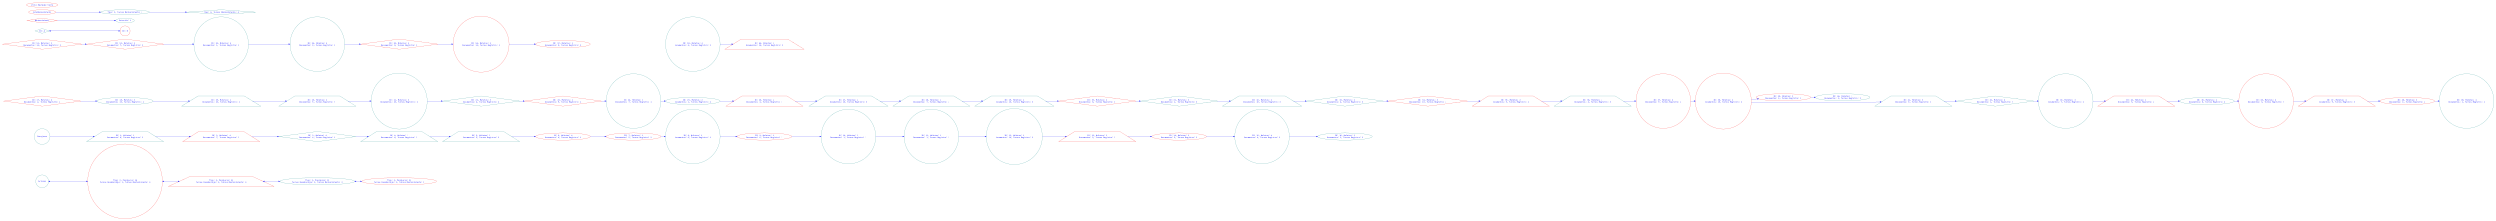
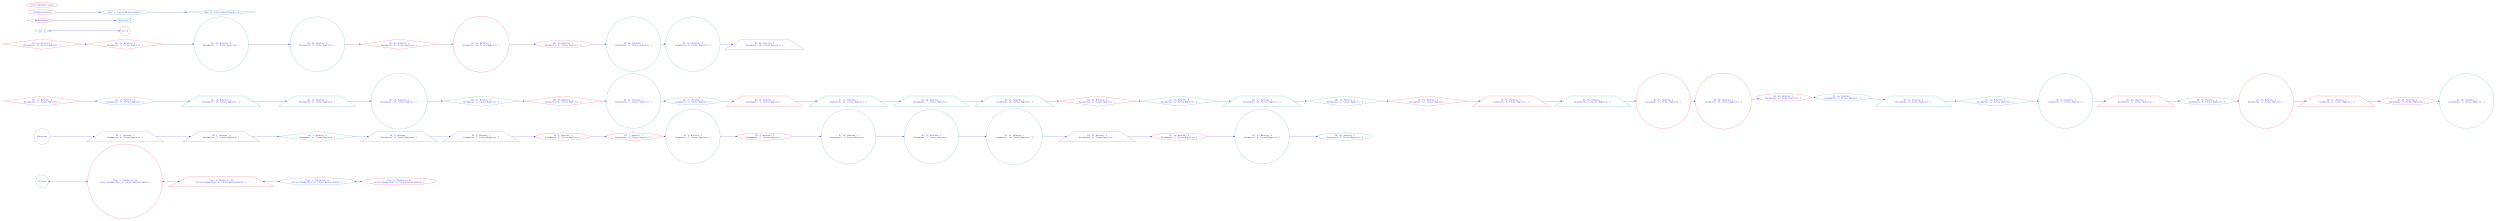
node "ID: 58, Maletas: 1 Documentos: 5, Turnos Registro: 1": added
edge "ID: 38, Maletas: 2 Documentos: 10, Turnos Registro: 2" -- "ID: 41, Maletas: 3 Documentos: 8, Turnos Registro: 1": now "ID: 40, Maletas: 3 Documentos: 3, Turnos Registro: 2" -- "ID: 41, Maletas: 3 Documentos: 8, Turnos Registro: 1"
